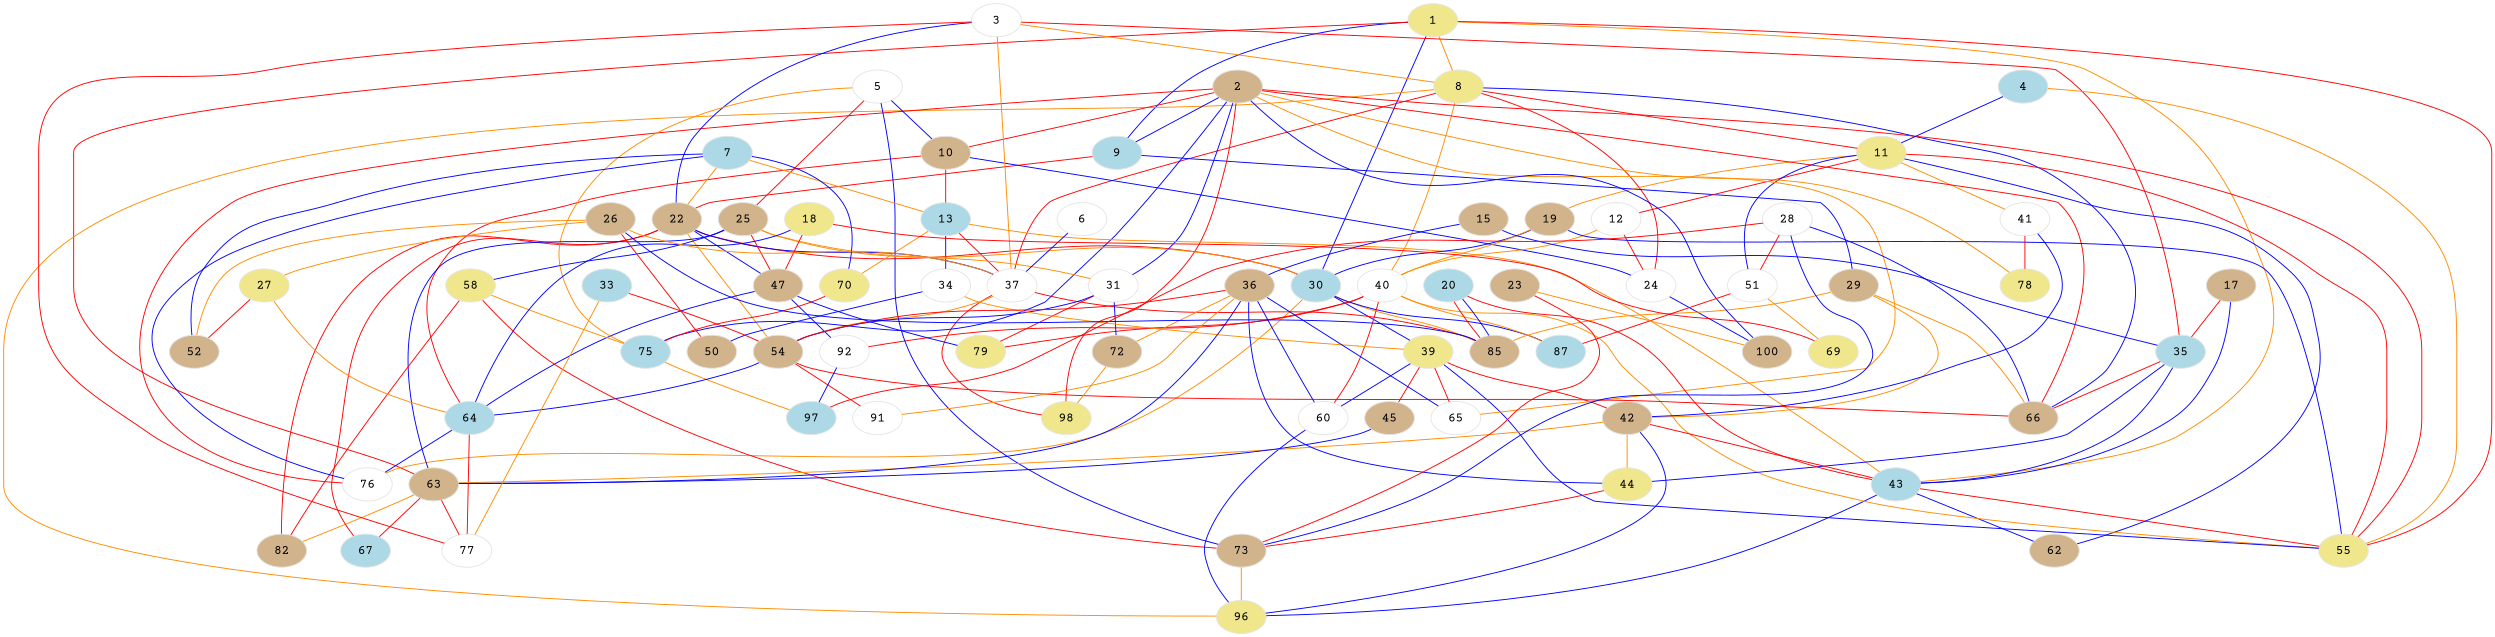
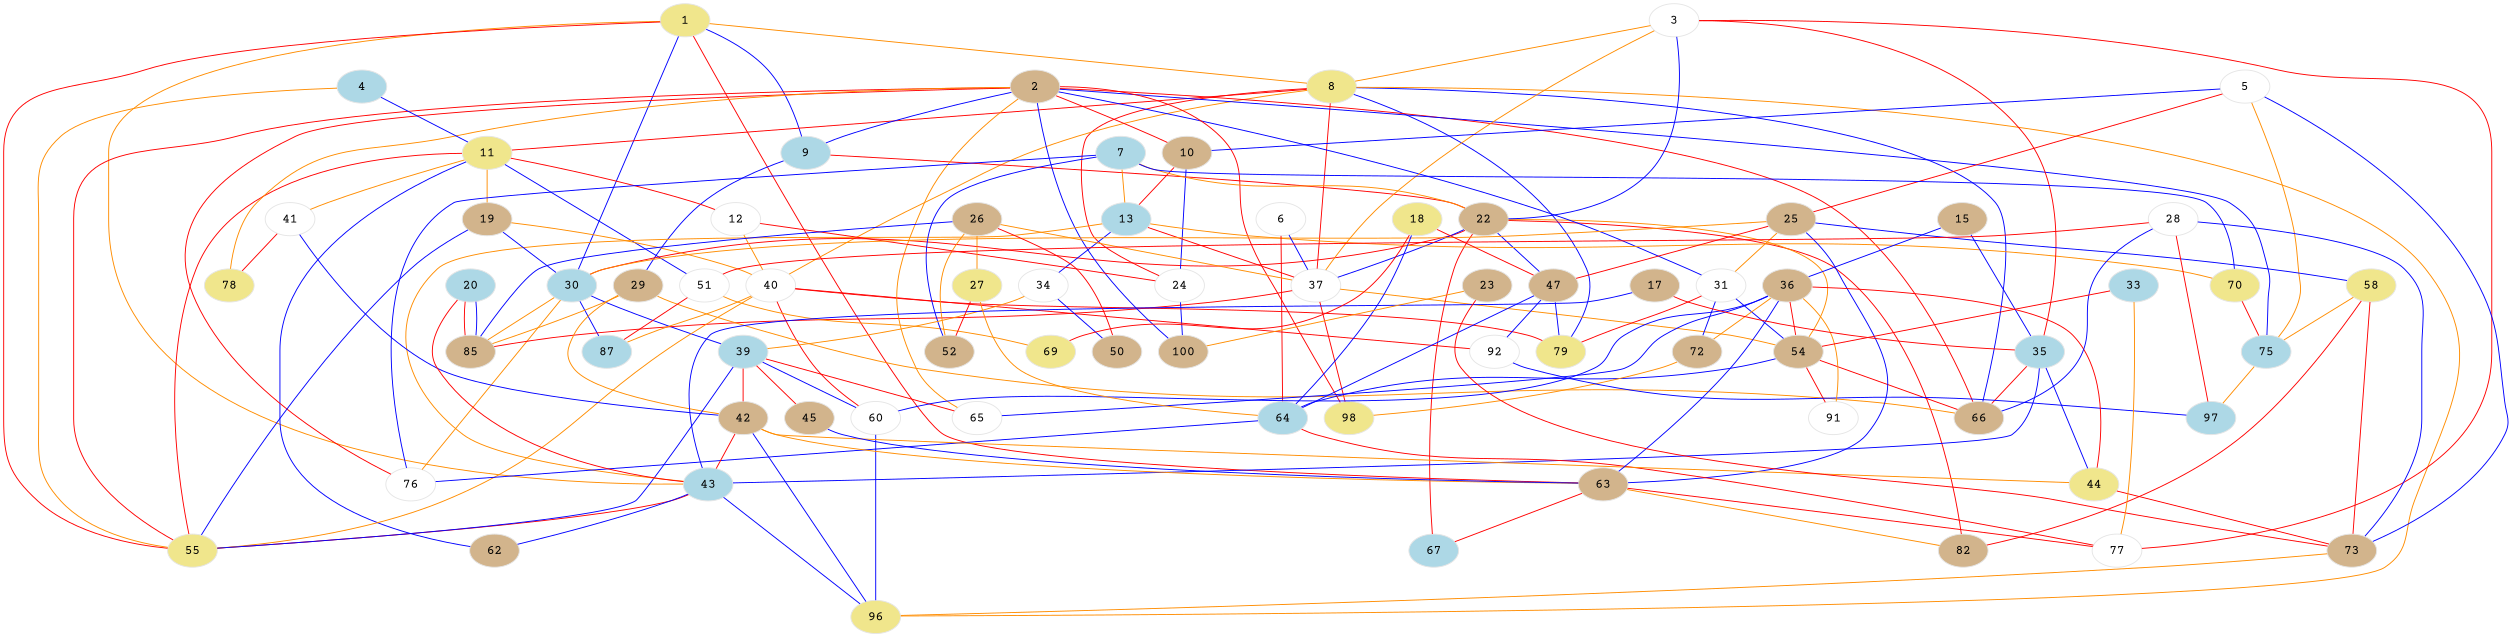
edge "8" -- "79": added
edge "10" -- "64": now "6" -- "64"
node "39": fillcolor khaki -> lightblue
edge "36" -- "44": color blue -> red
